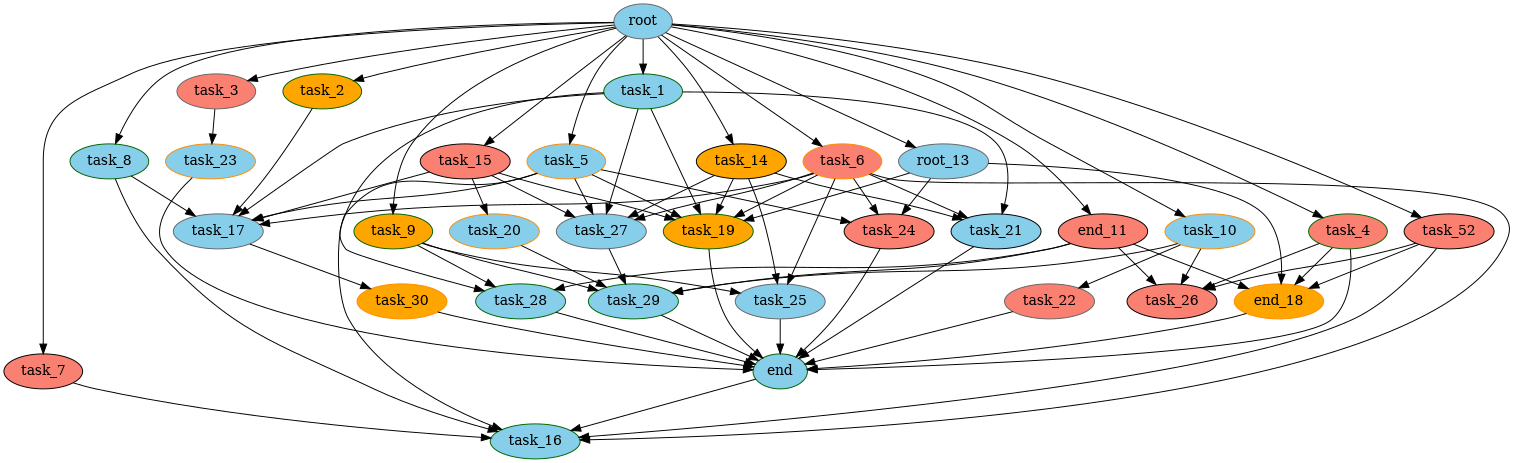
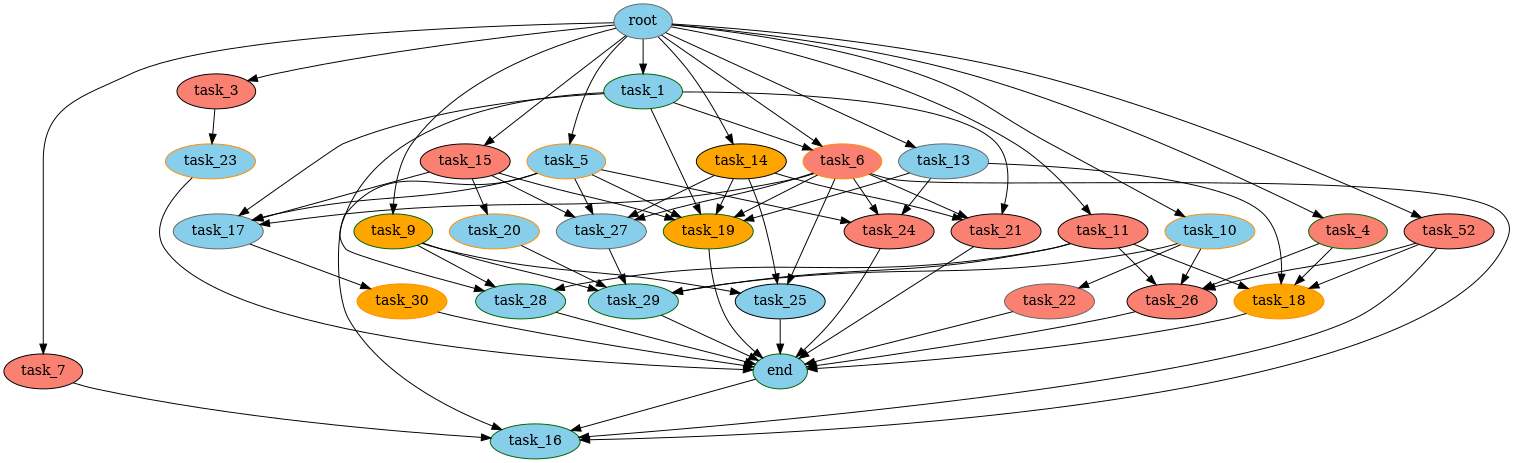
node "task_3": color gray40 -> black
node "task_2": removed
edge "task_1" -> "task_27": now "task_1" -> "task_6"
node "task_8": removed
node "root_13": label "root_13" -> "task_13"
node "task_21": fillcolor skyblue -> salmon
node "end_11": label "end_11" -> "task_11"
node "task_25": color gray40 -> black
node "end_18": label "end_18" -> "task_18"
edge "task_4" -> "end": now "task_26" -> "end"
